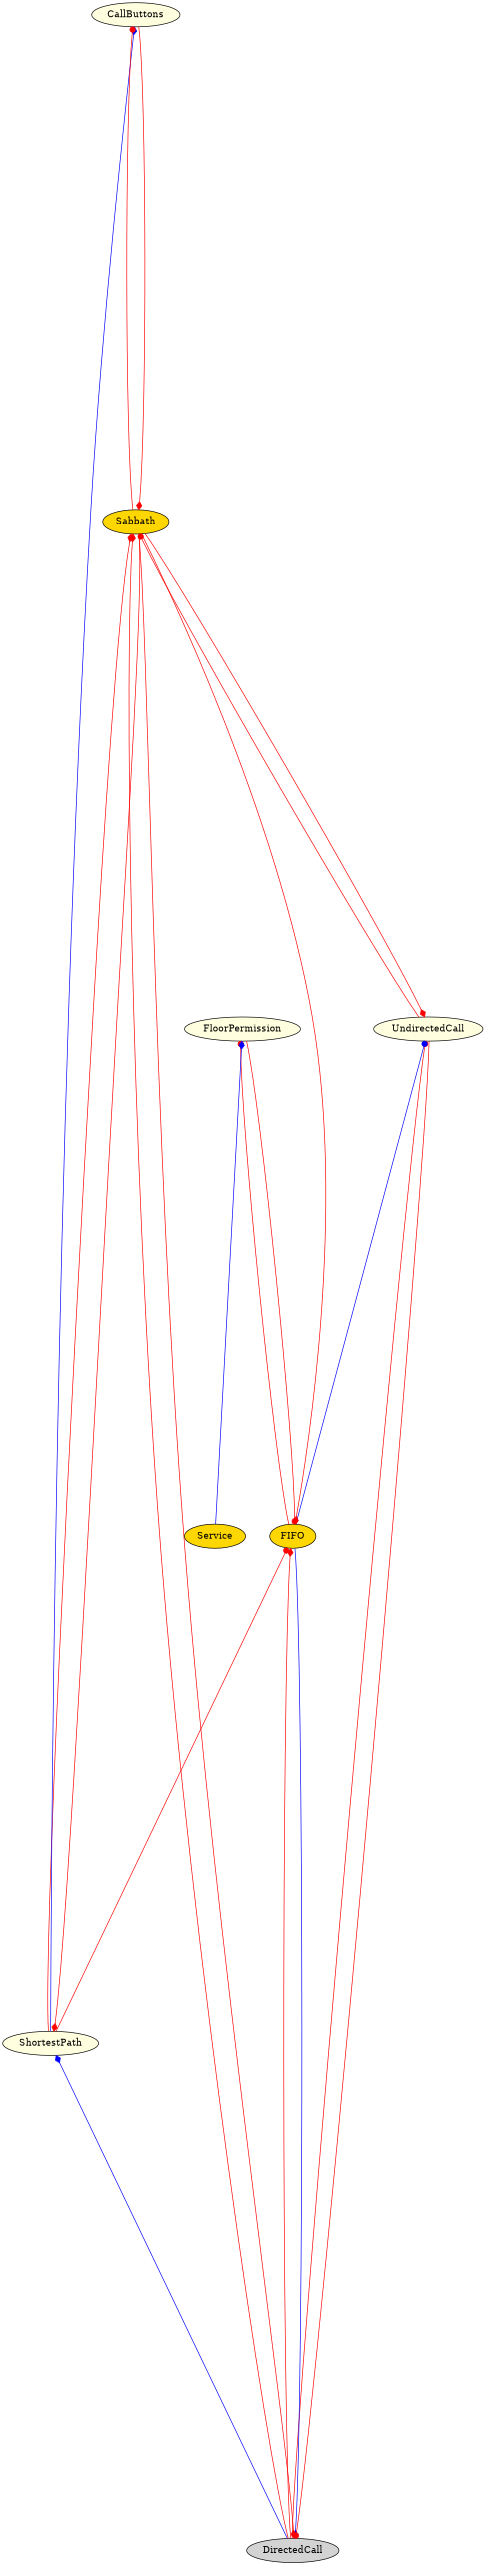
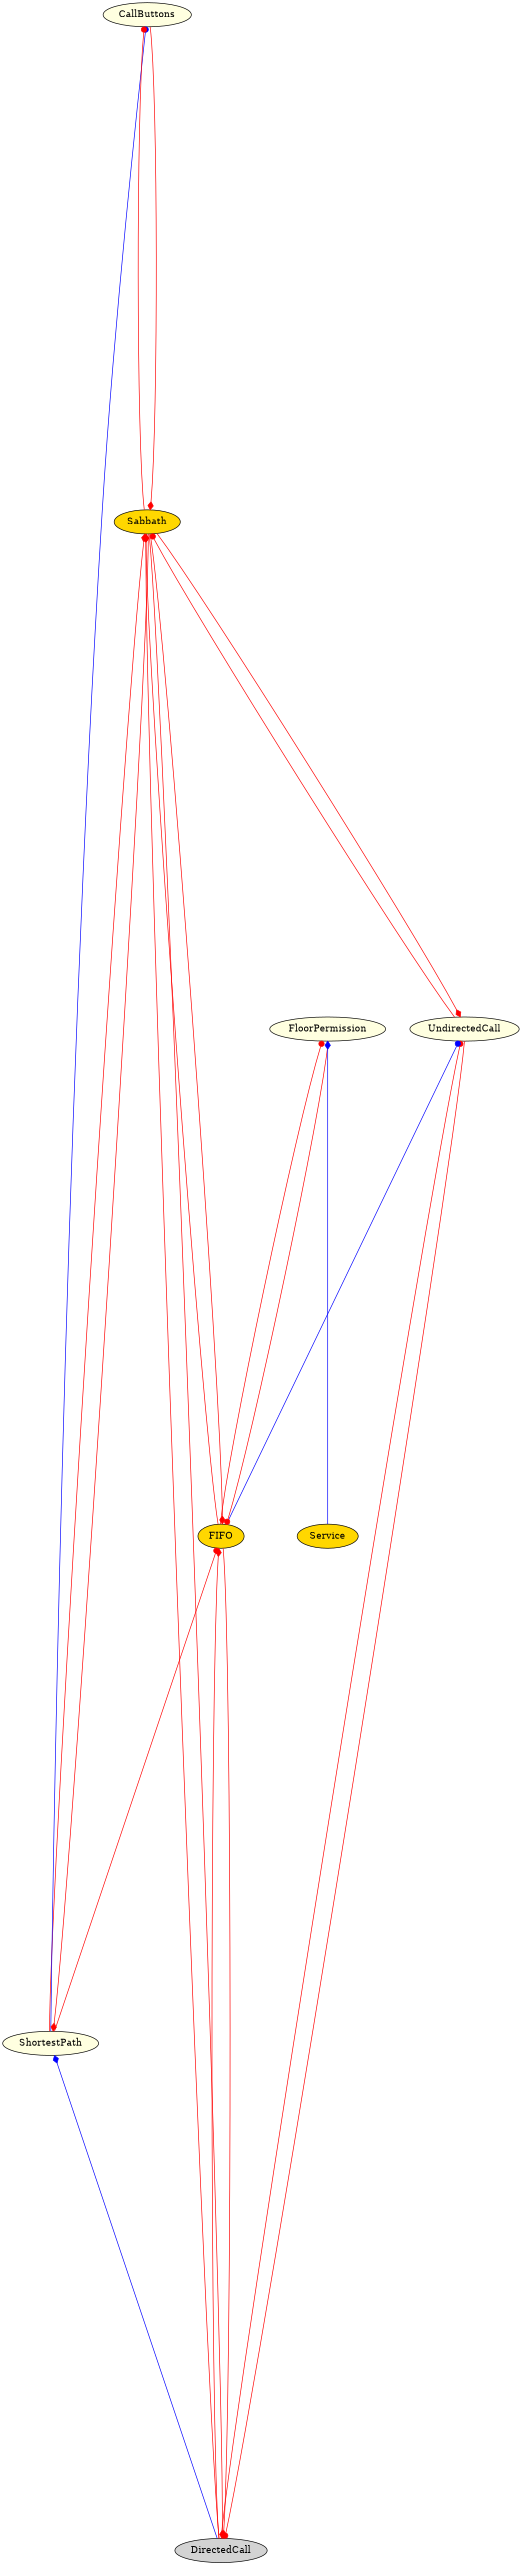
edge "ShortestPath" -> "CallButtons": arrowhead diamond -> dot
edge "FIFO" -> "Sabbath": added
edge "FIFO" -> "DirectedCall": color blue -> red
